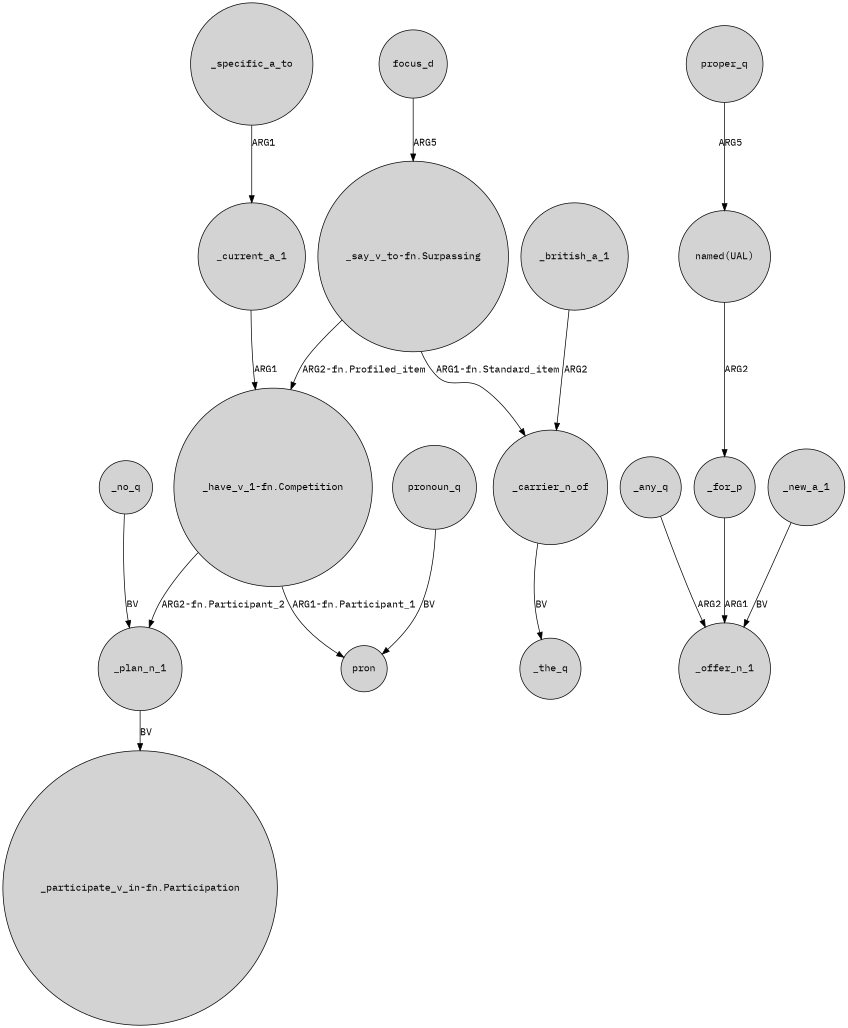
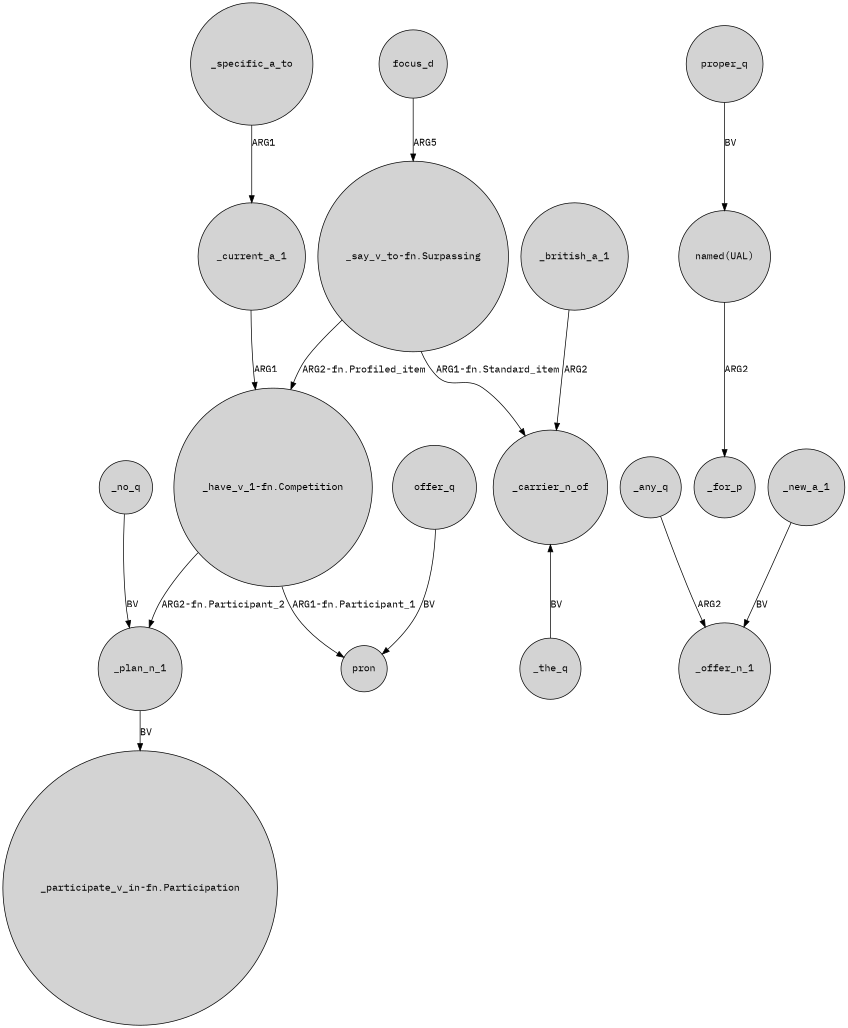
edge "proper_q" -> "named(UAL)": label "ARG5" -> "BV"
node "pronoun_q": label "pronoun_q" -> "offer_q"
edge "_for_p" -> "_offer_n_1": removed, label "ARG1"
edge "_carrier_n_of" -> "_the_q": reversed
